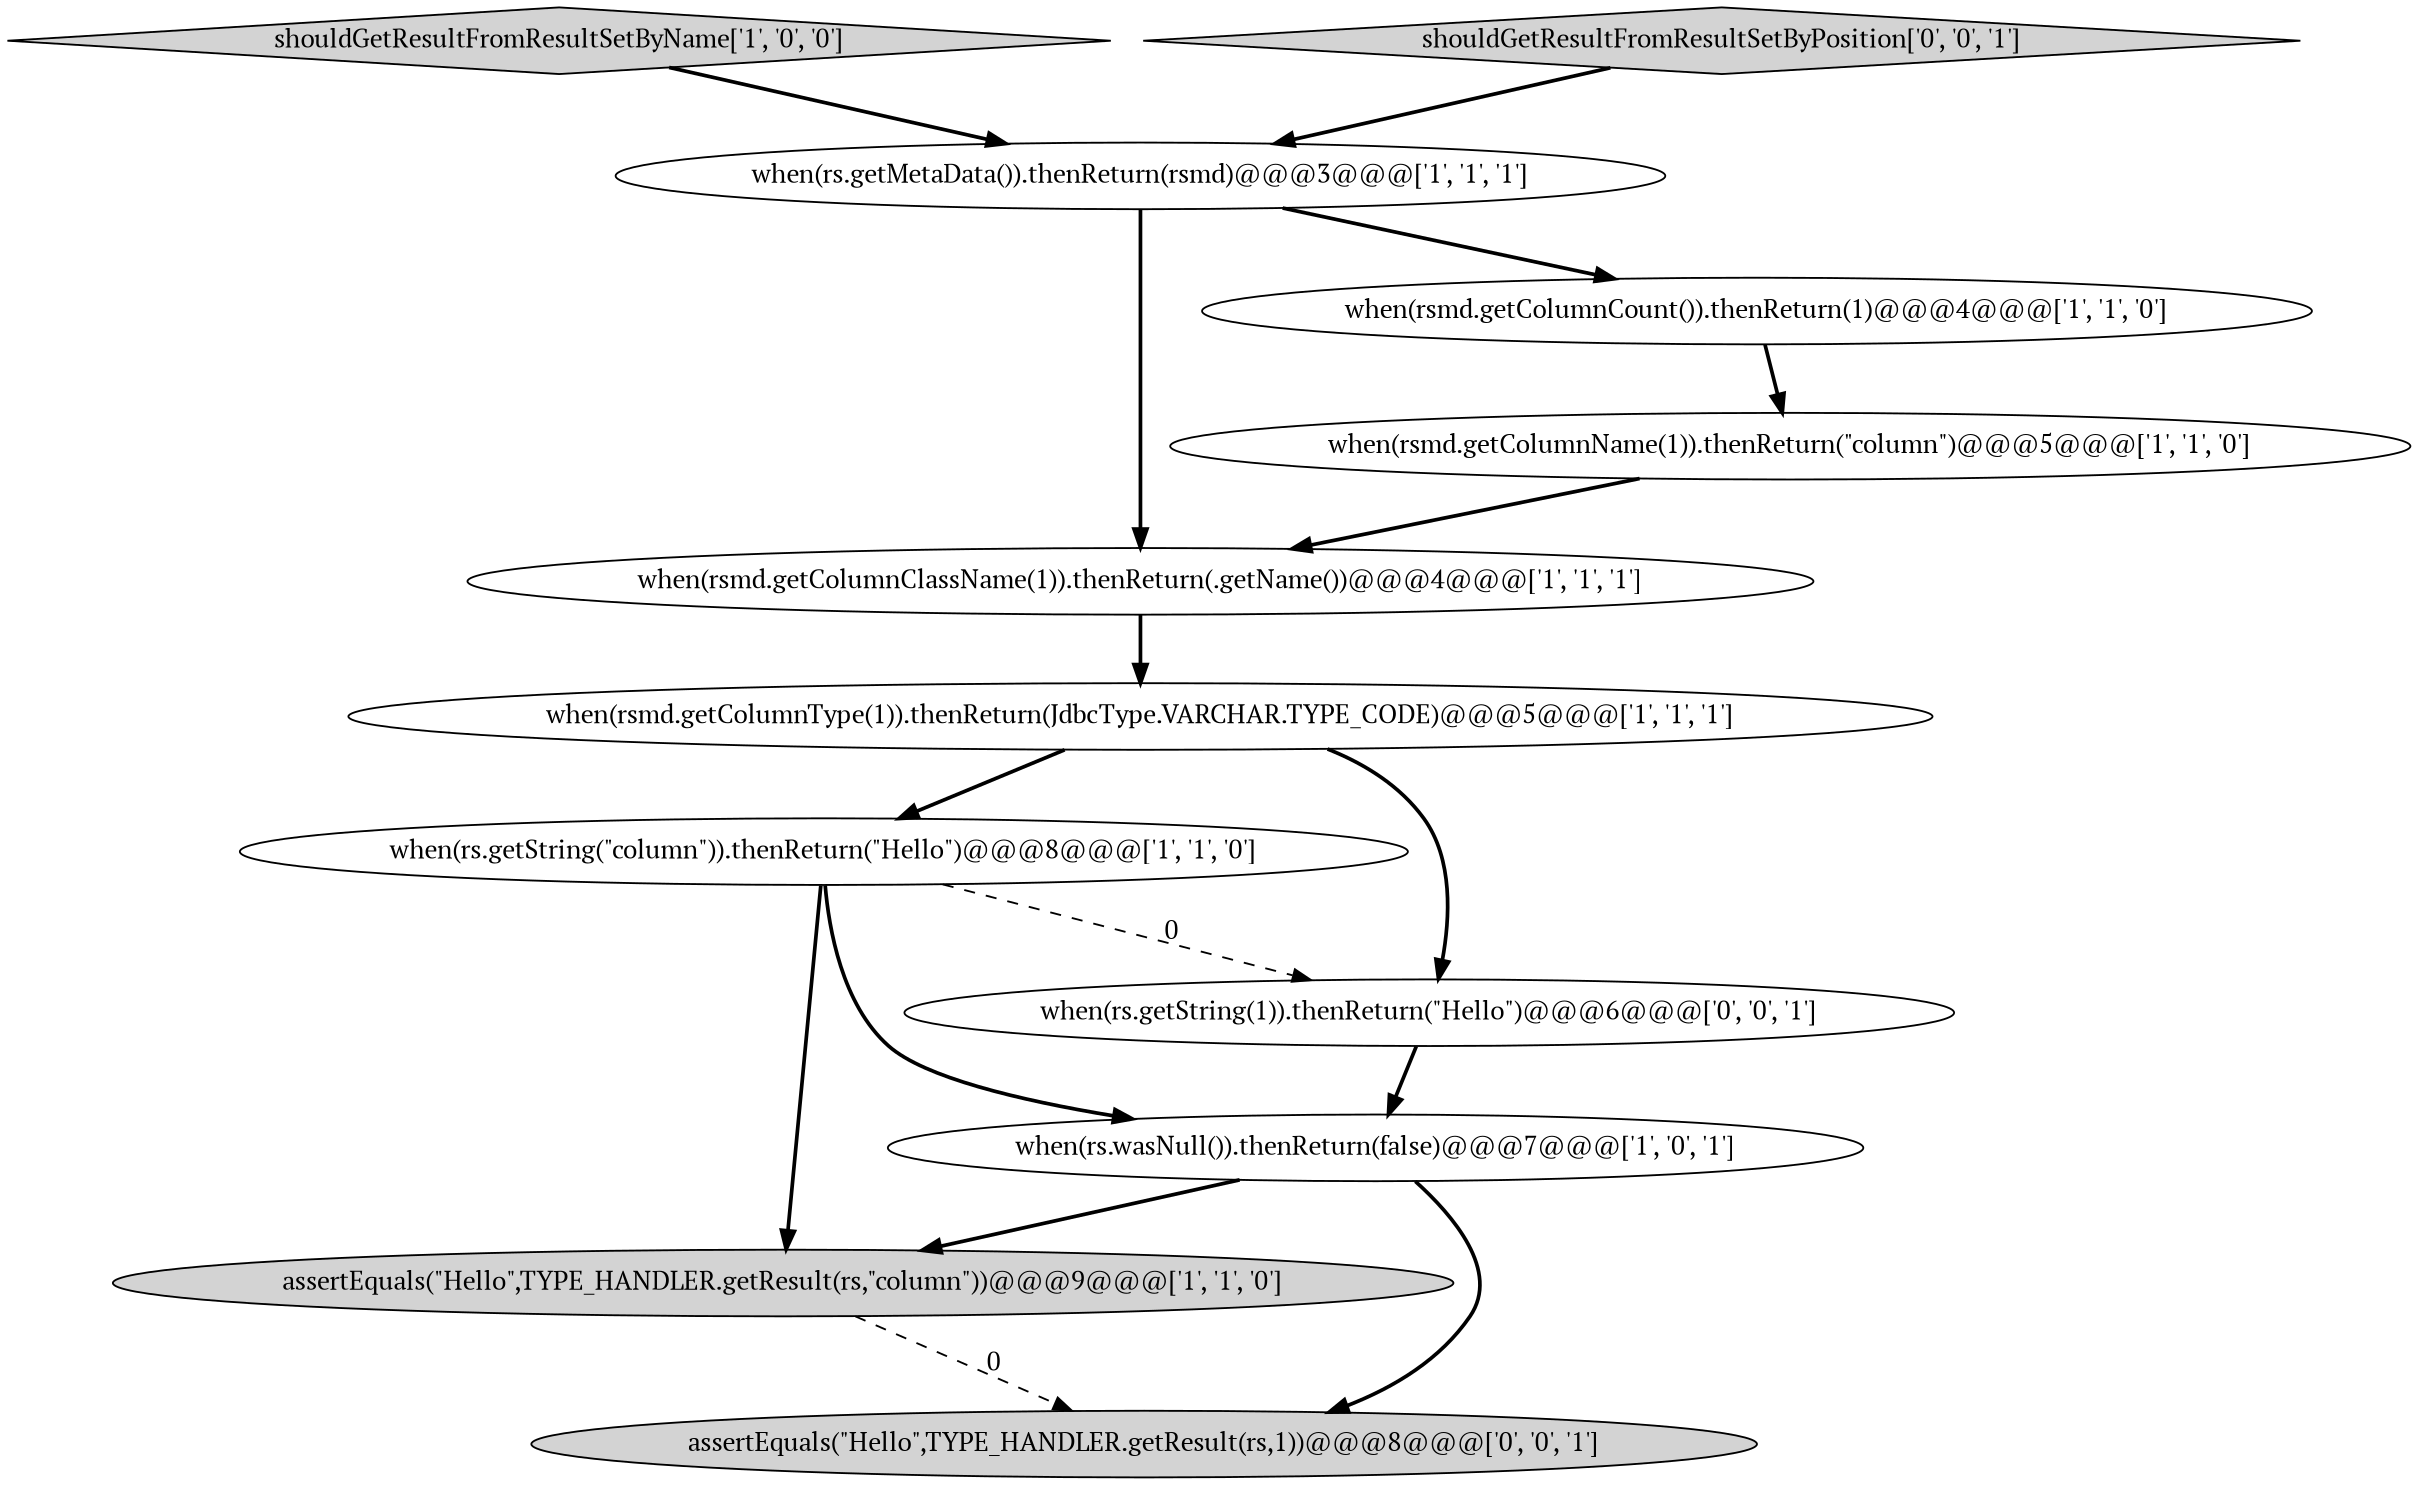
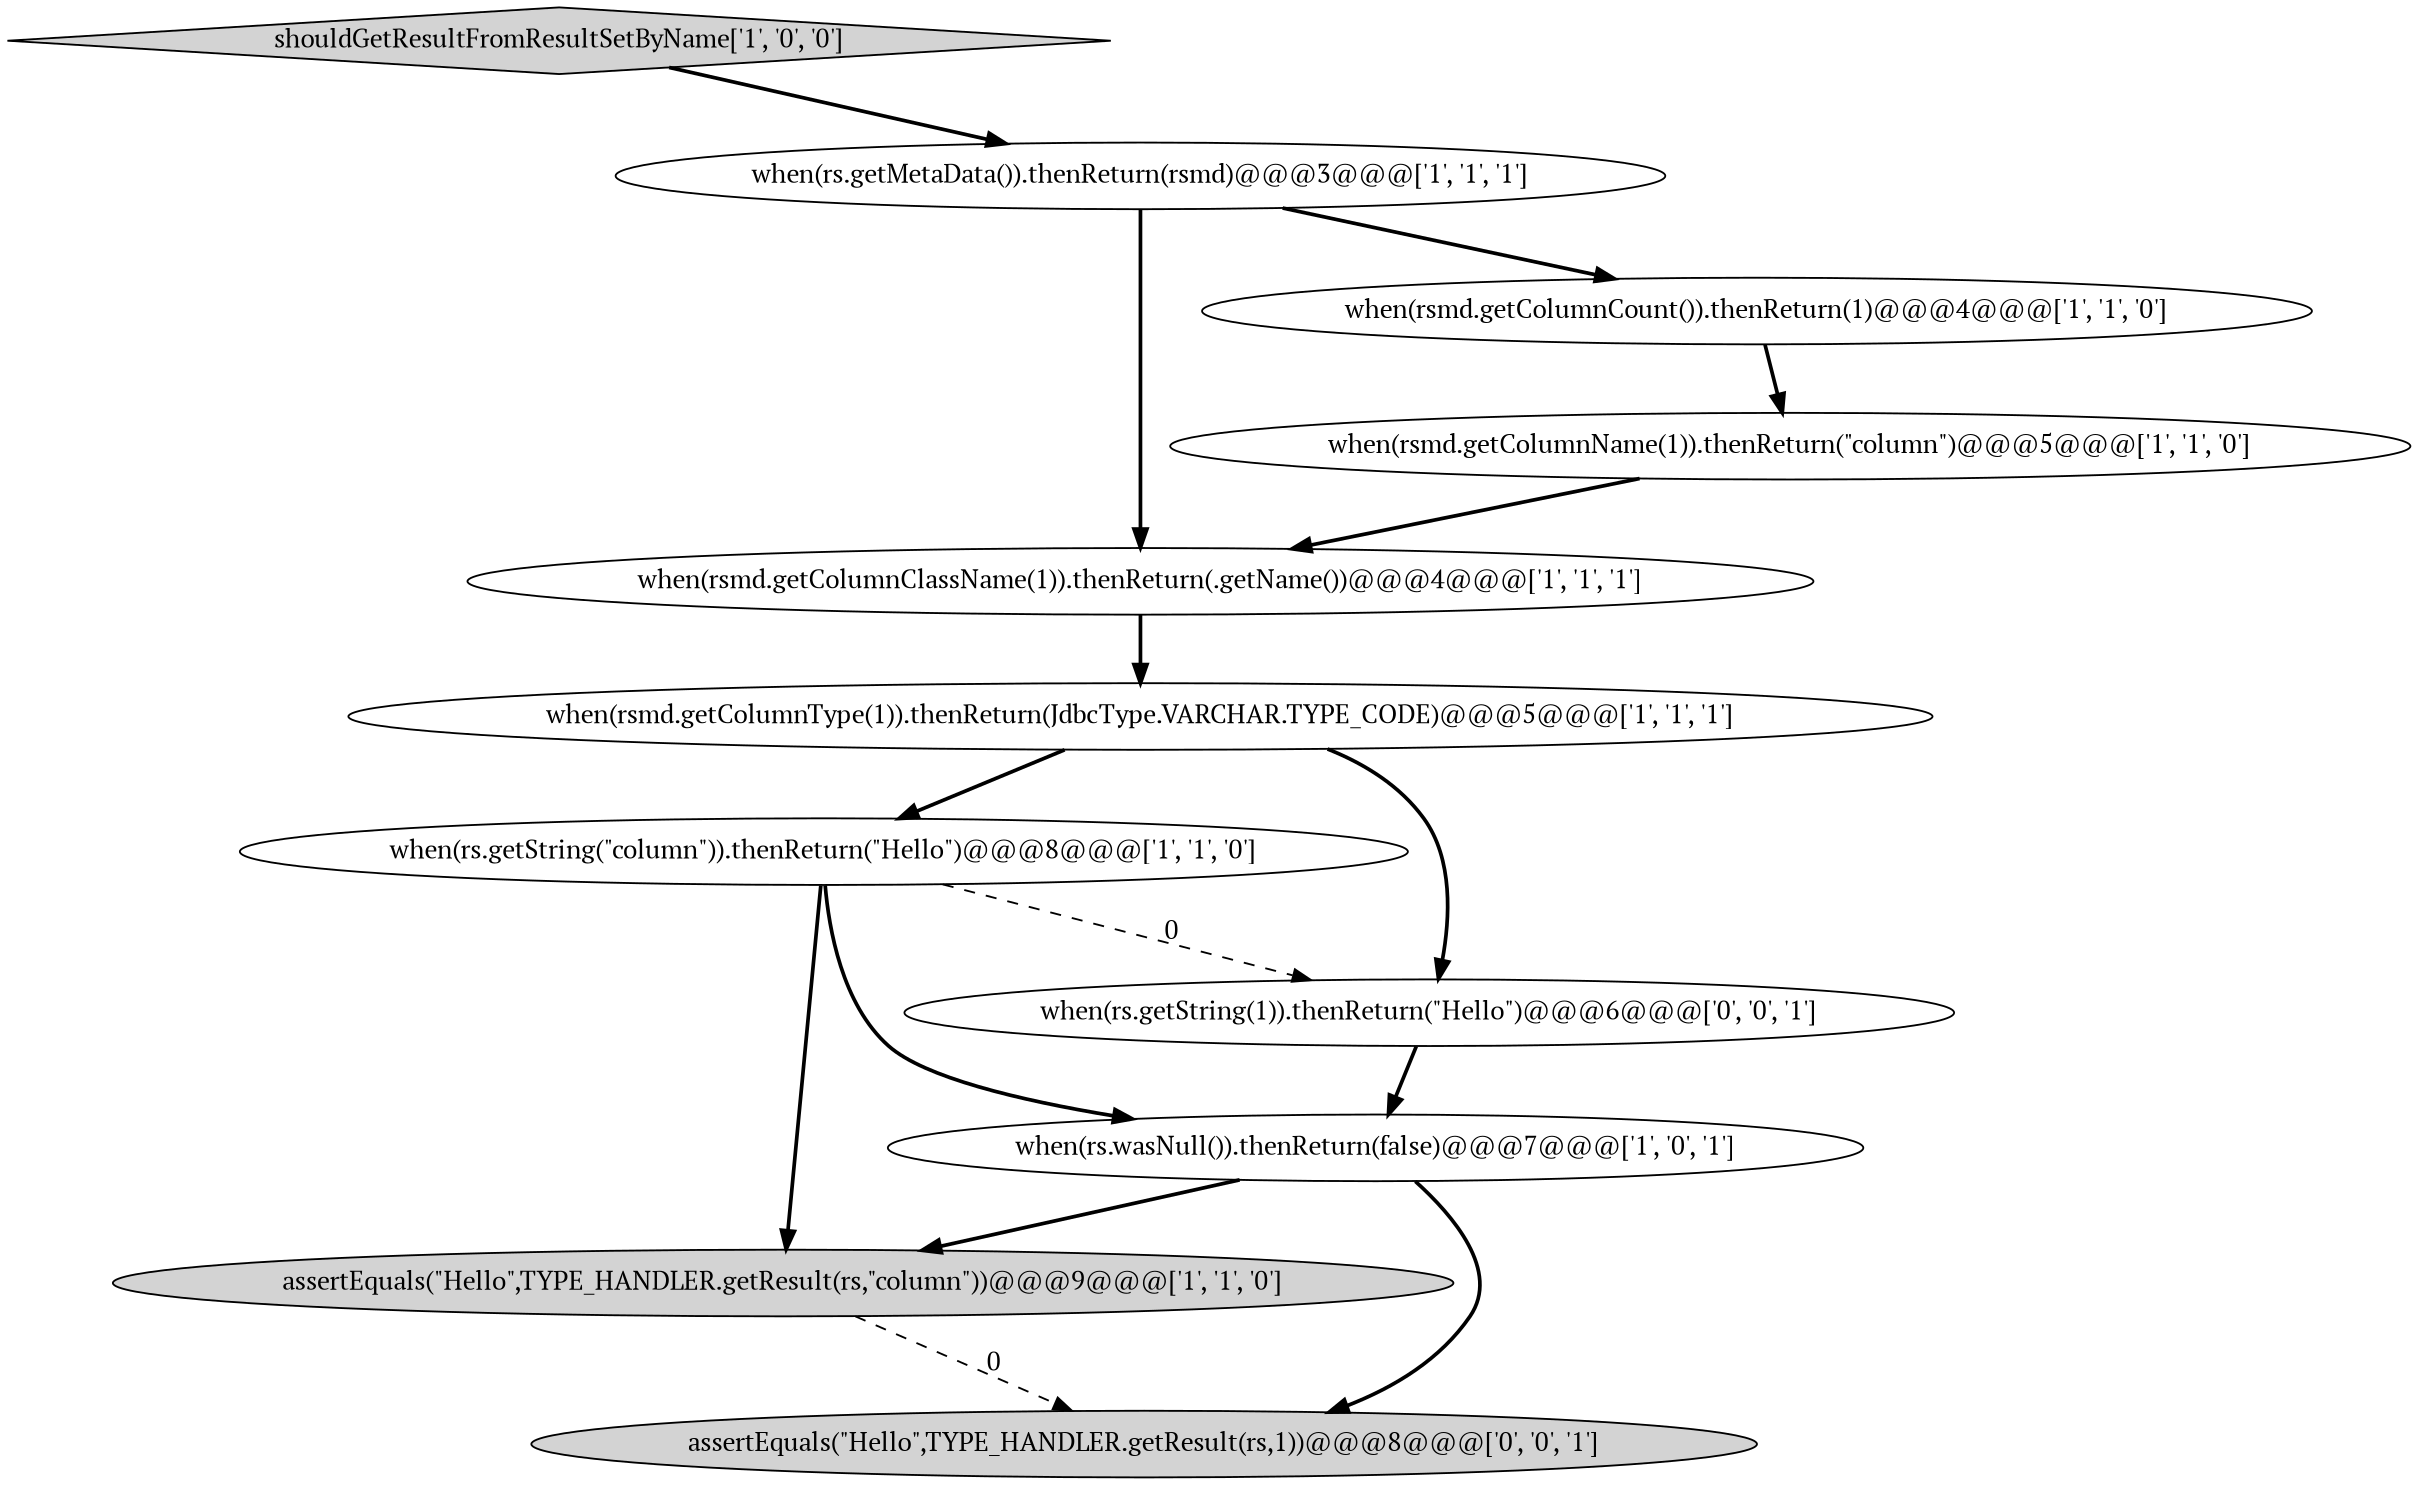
node "shouldGetResultFromResultSetByPosition['0', '0', '1']": removed
